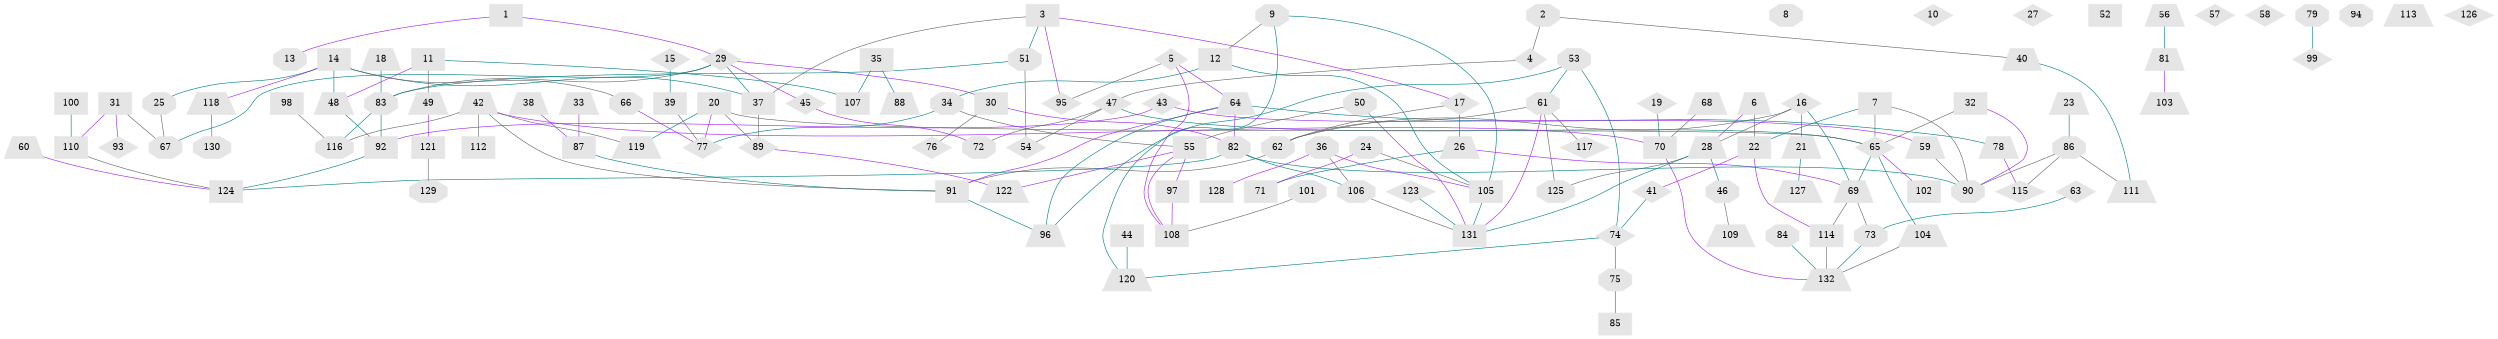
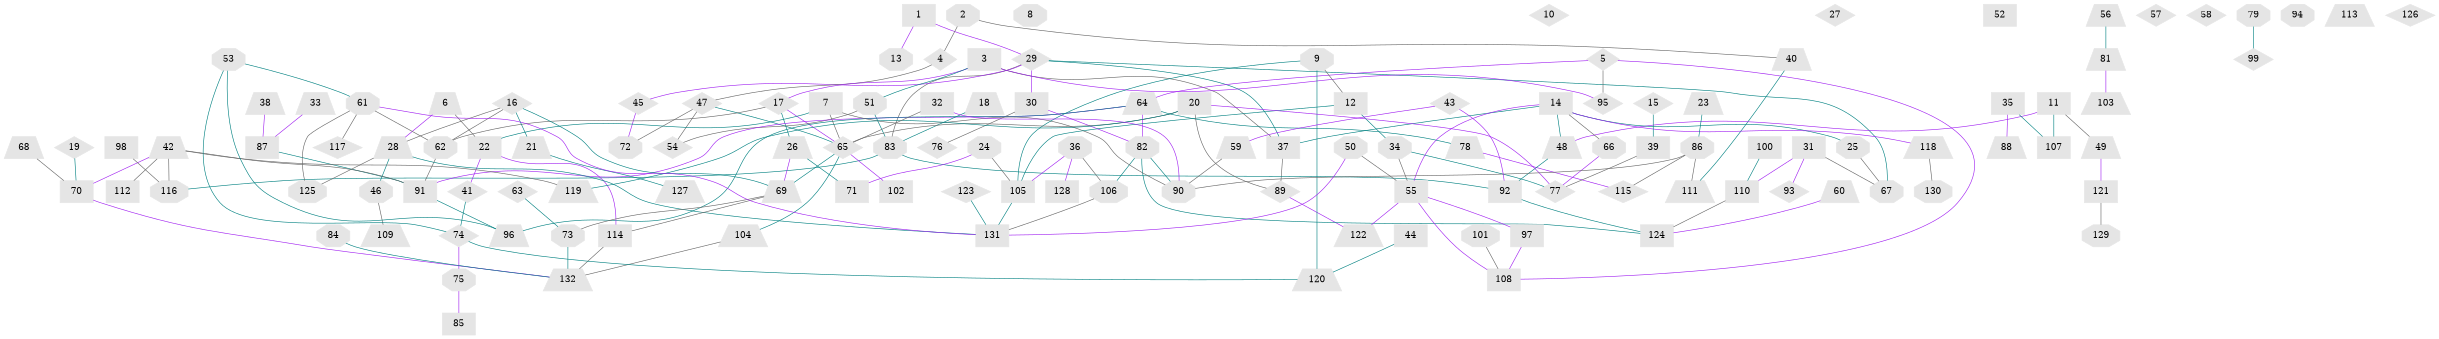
edge "35" -- "88": color teal -> purple
edge "14" -- "55": added
edge "17" -- "65": added
